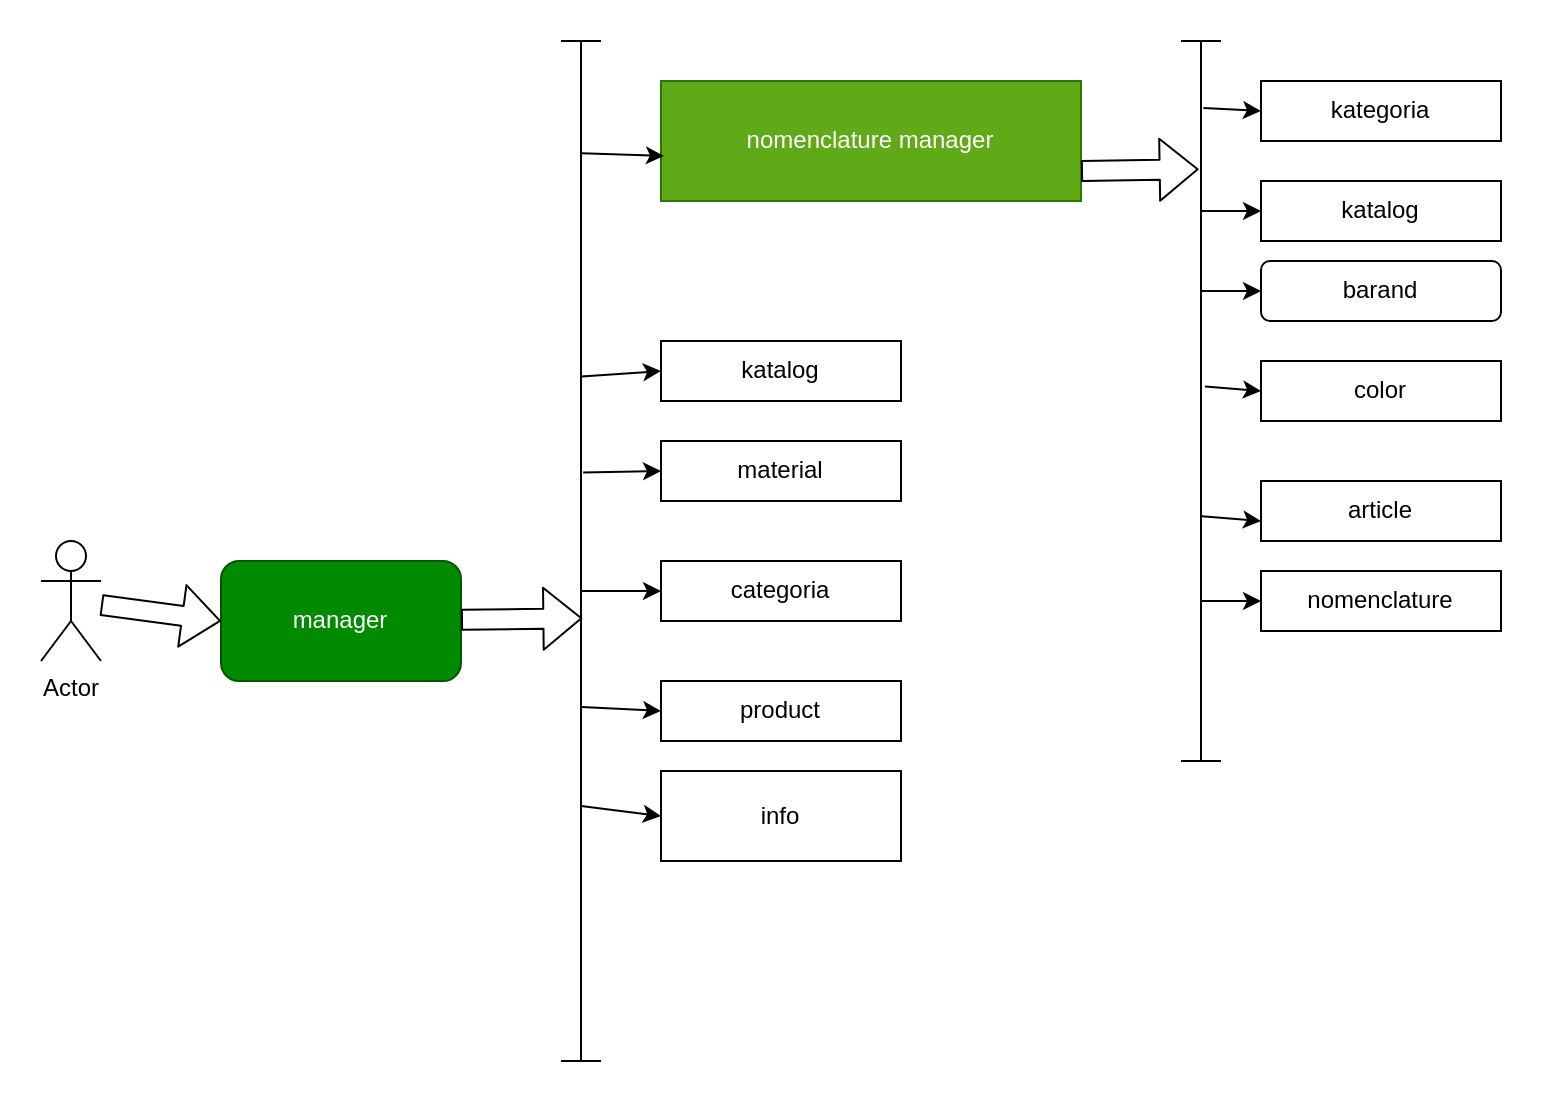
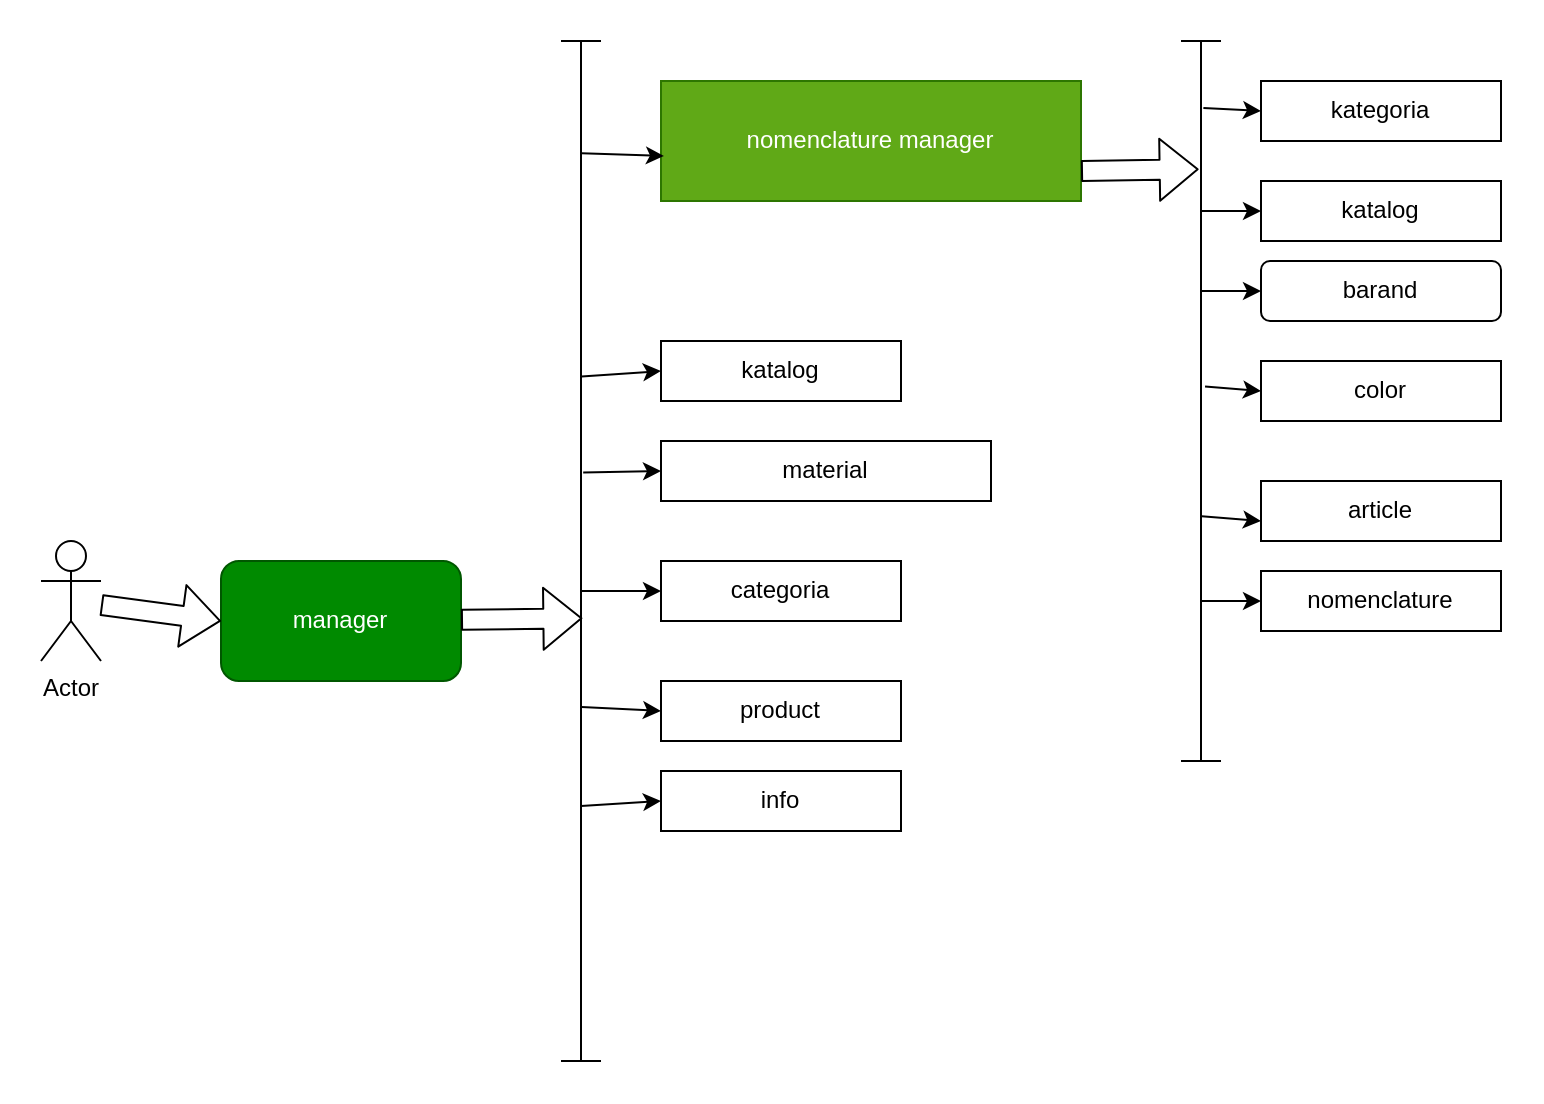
node "material": size 240x60 -> 330x60
node "info": size 240x90 -> 240x60
